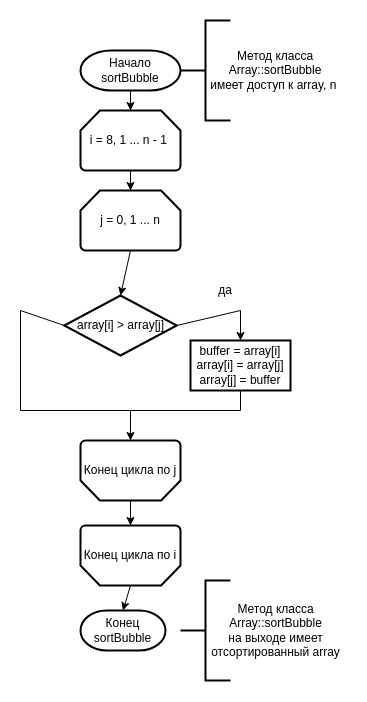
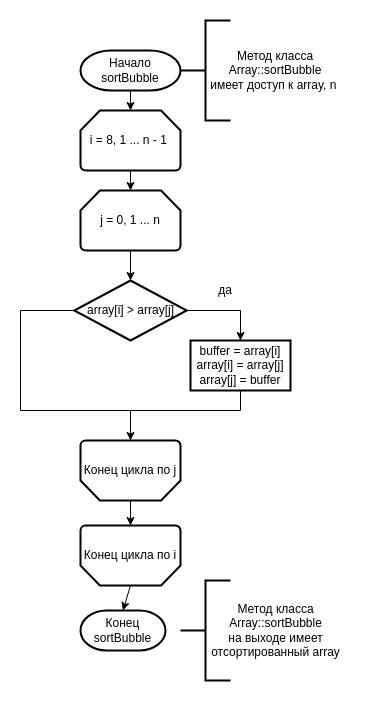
node "array[i] > array[j]": moved (121, 326) -> (131, 311)
